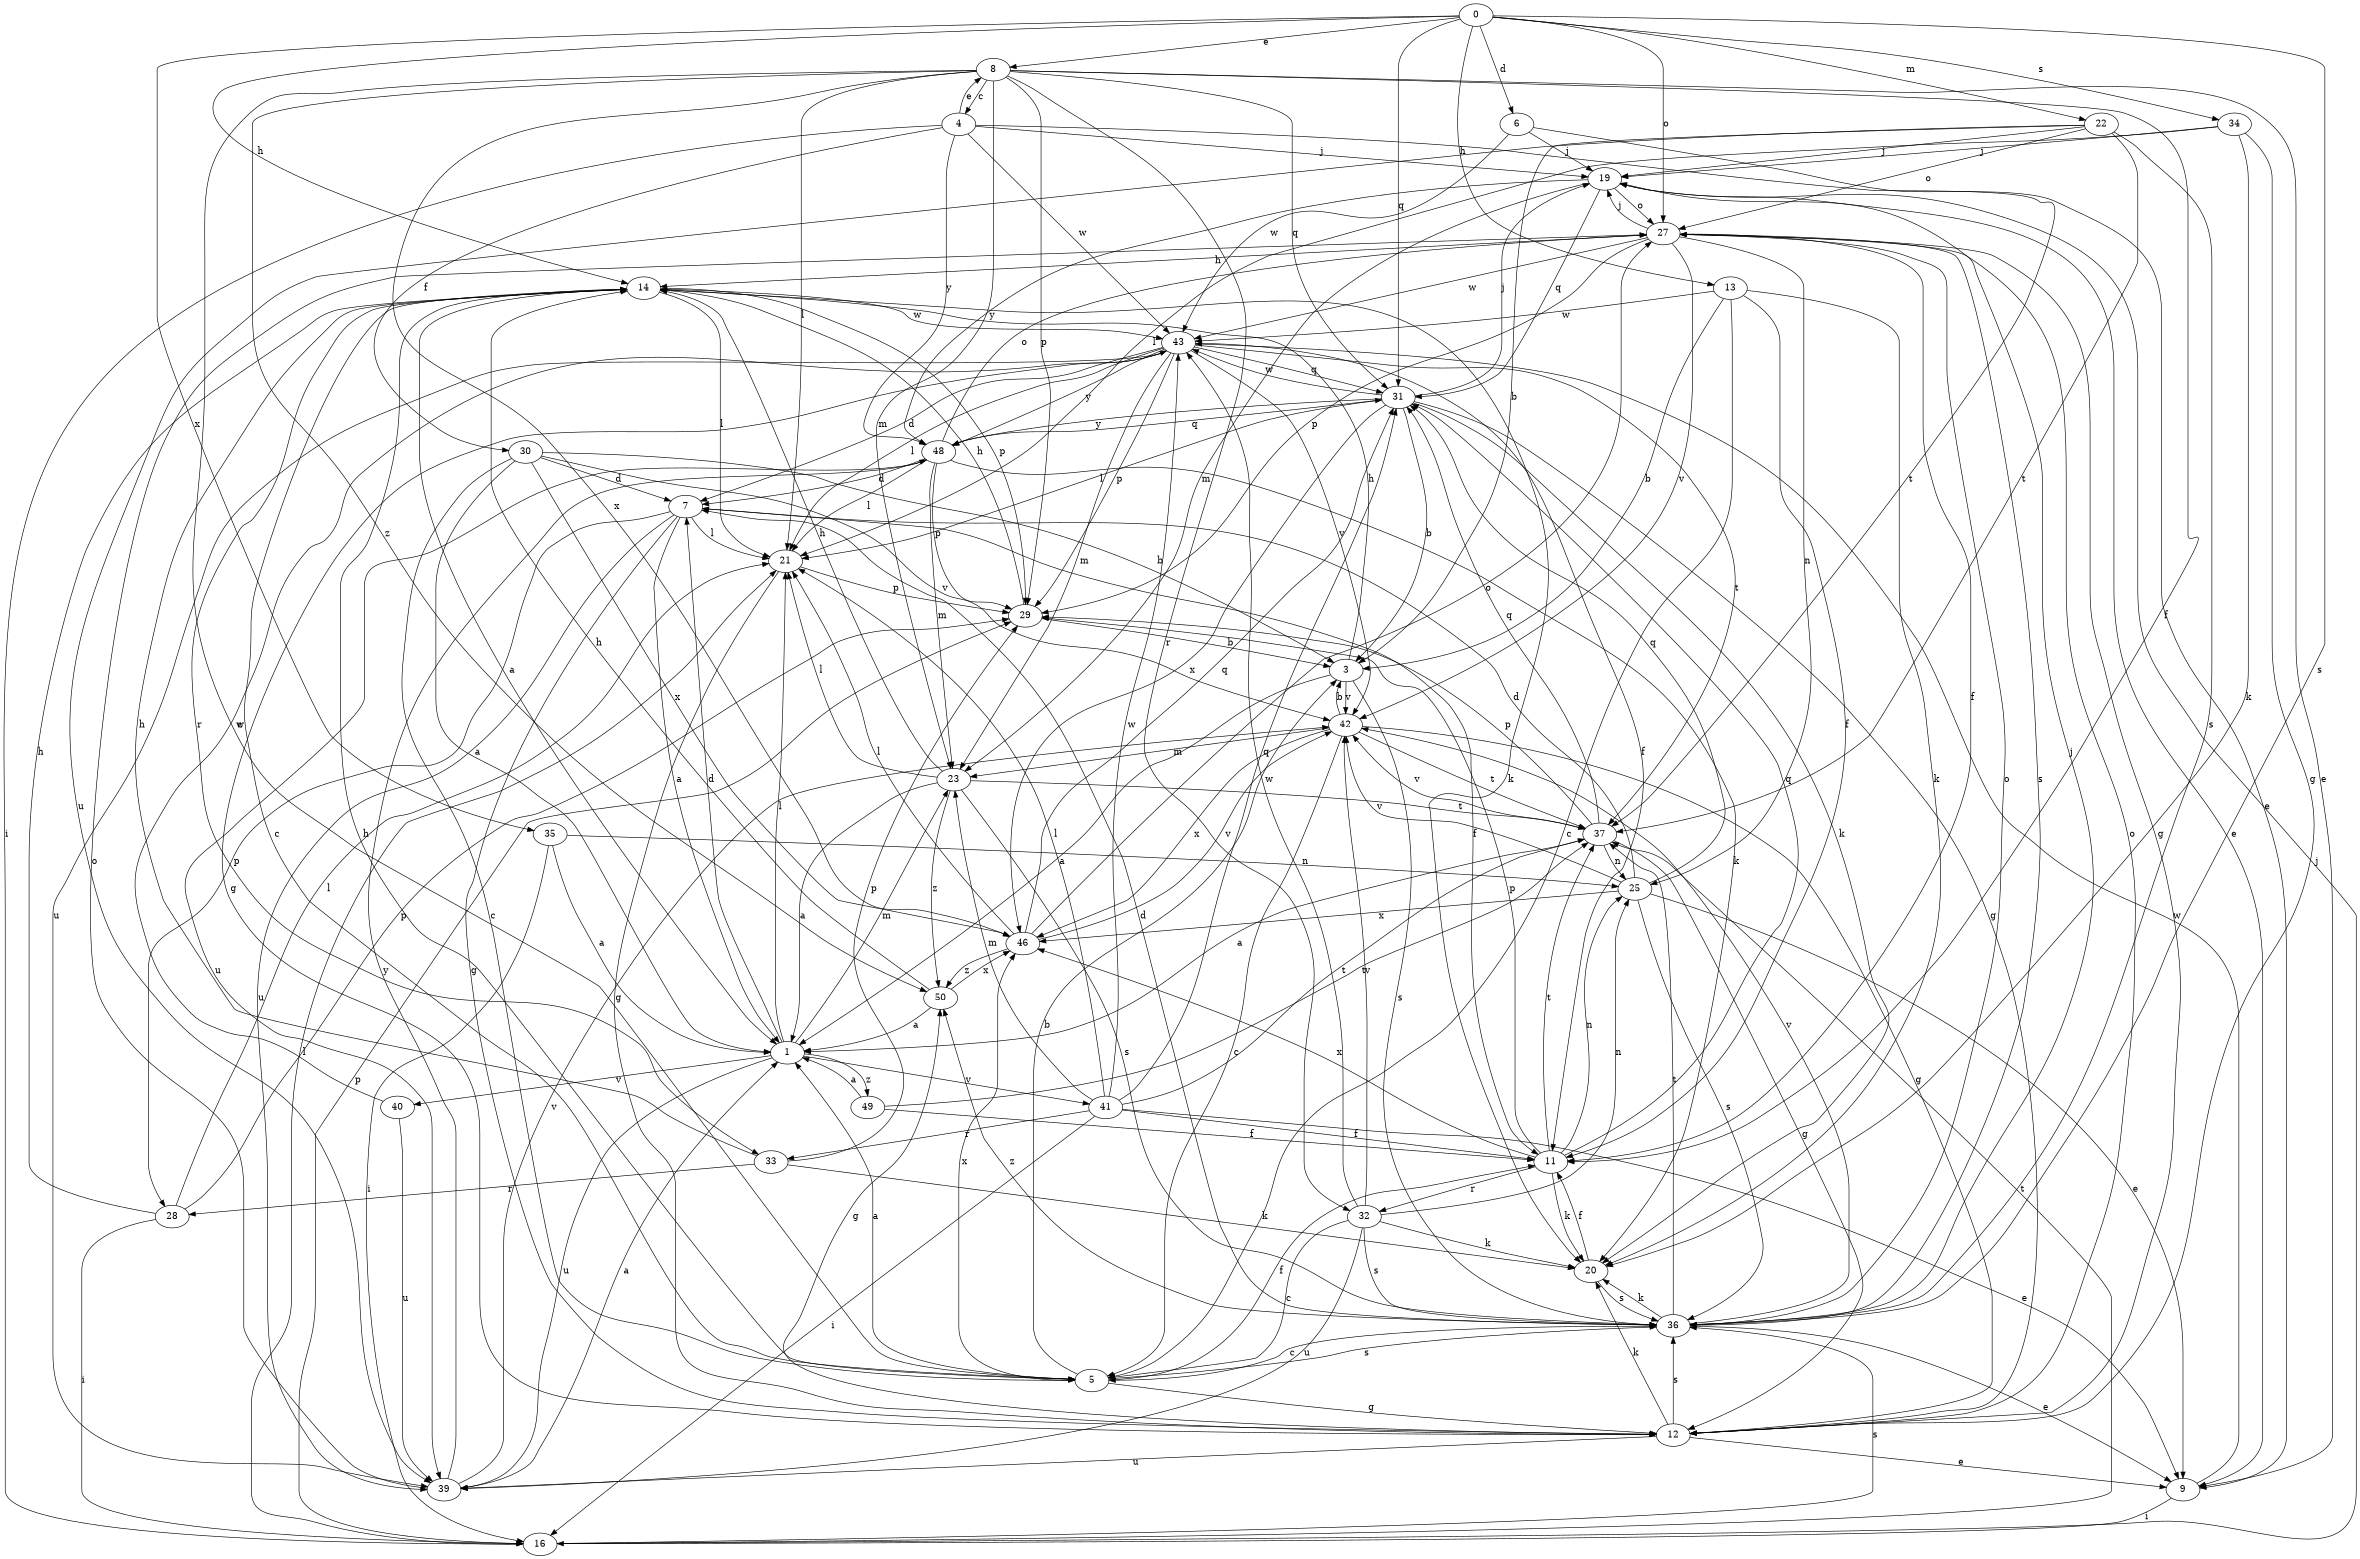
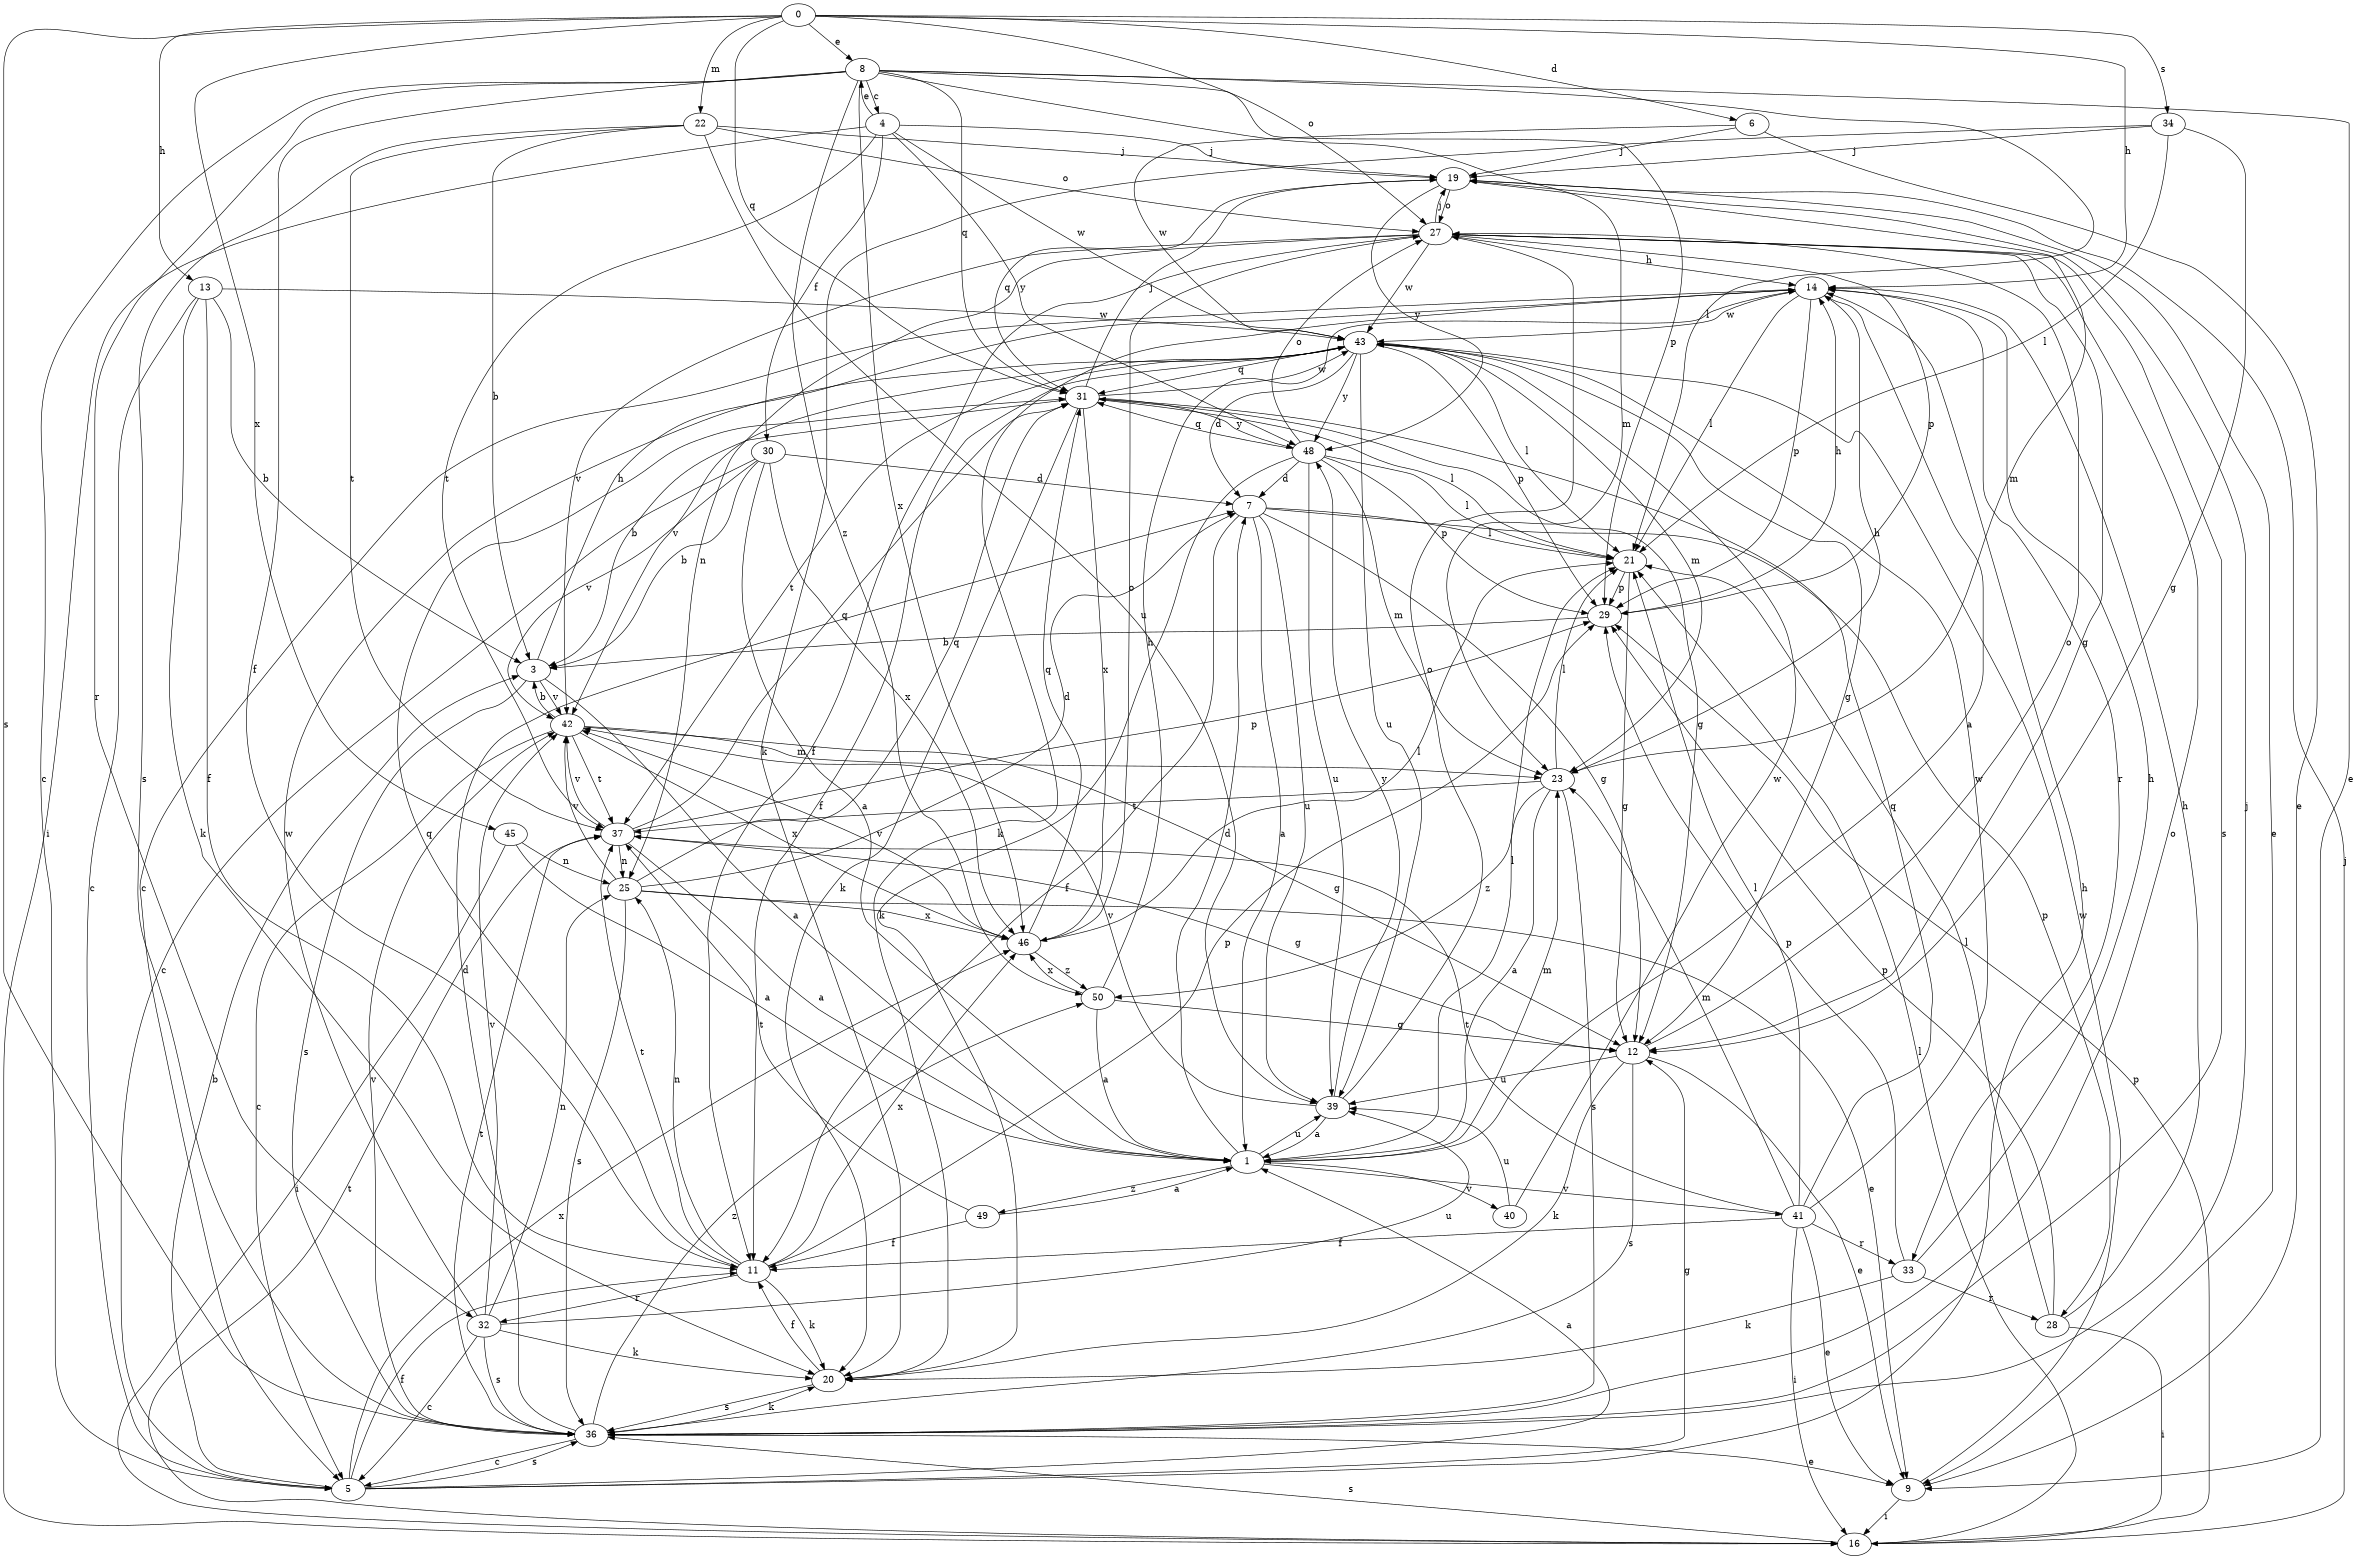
node "35": label "35" -> "45"
edge "12" -> "50": reversed
